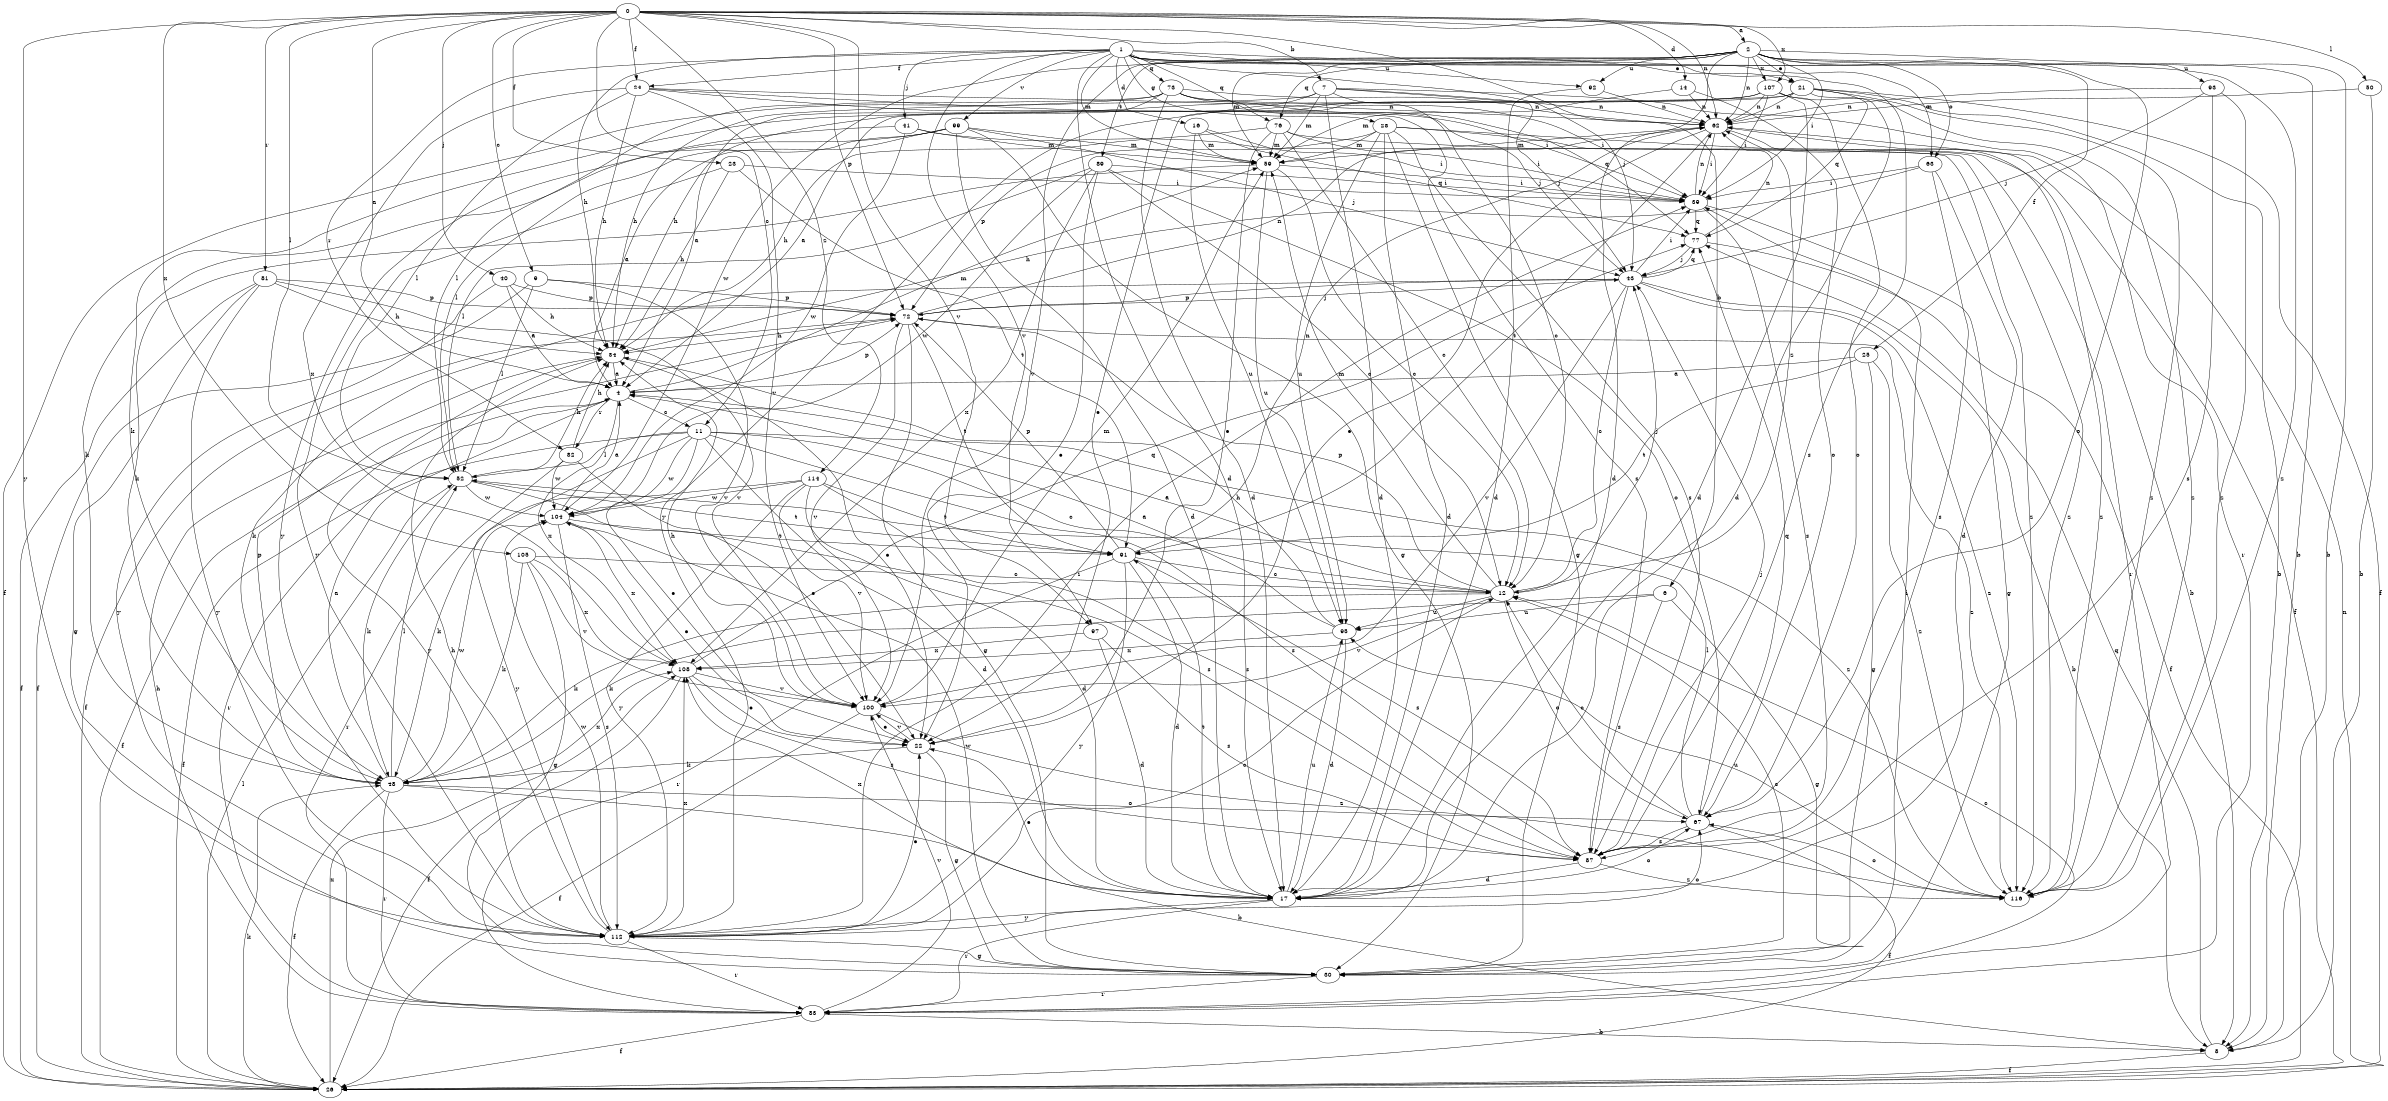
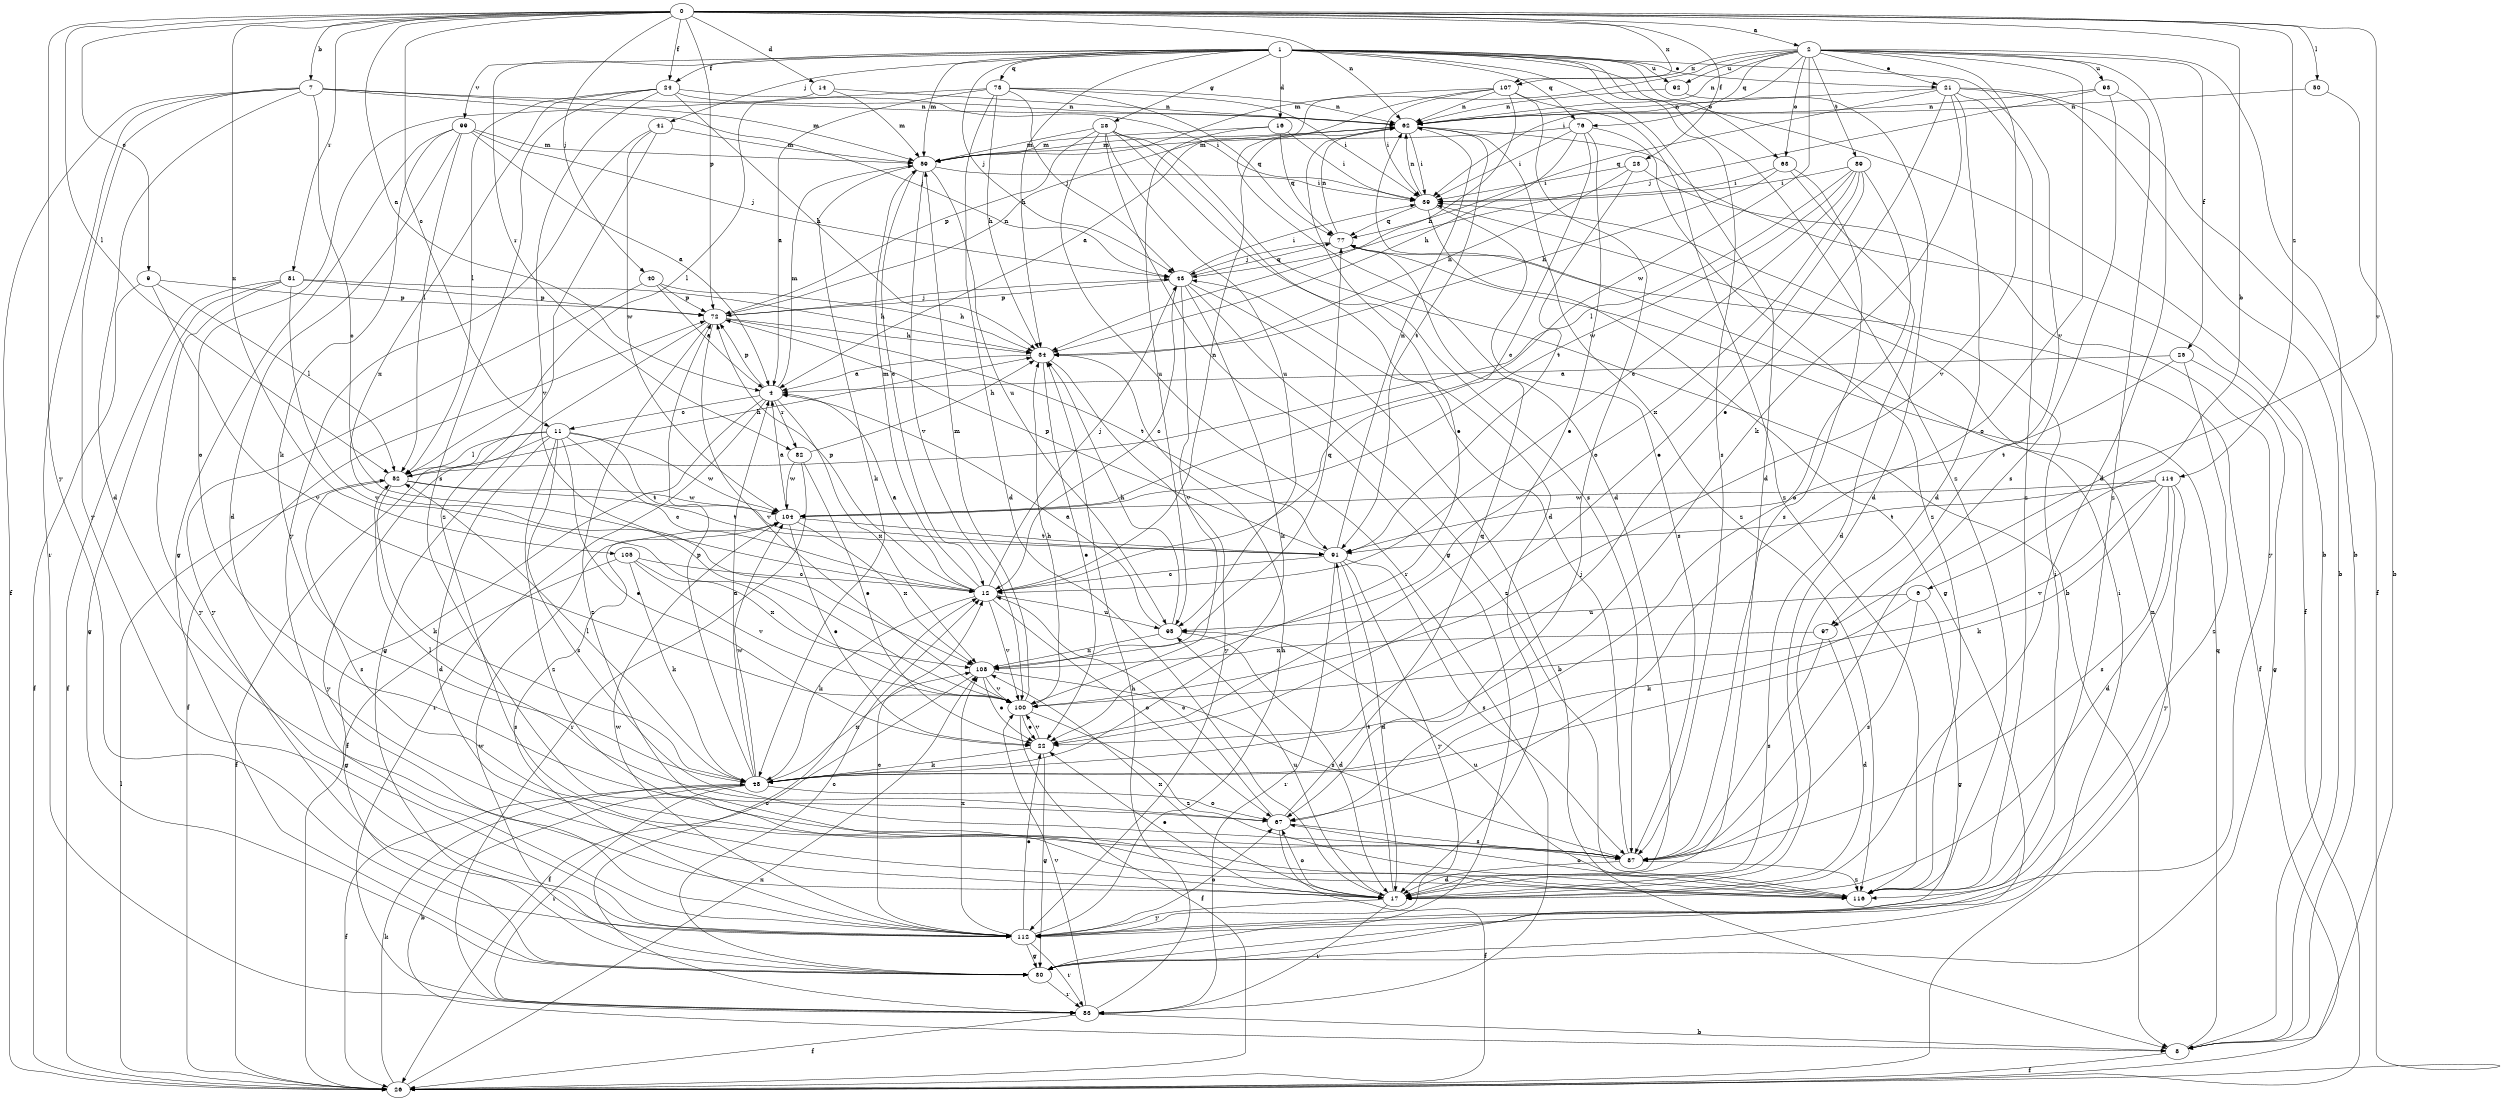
edge "12" -> "62": label "z" -> "n"
edge "59" -> "100": added, label "v"
edge "11" -> "91": added, label "t"
